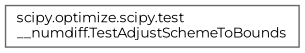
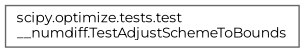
node "scipy.optimize.scipy.test __numdiff.TestAdjustSchemeToBounds": label "scipy.optimize.scipy.test __numdiff.TestAdjustSchemeToBounds" -> "scipy.optimize.tests.test __numdiff.TestAdjustSchemeToBounds"
